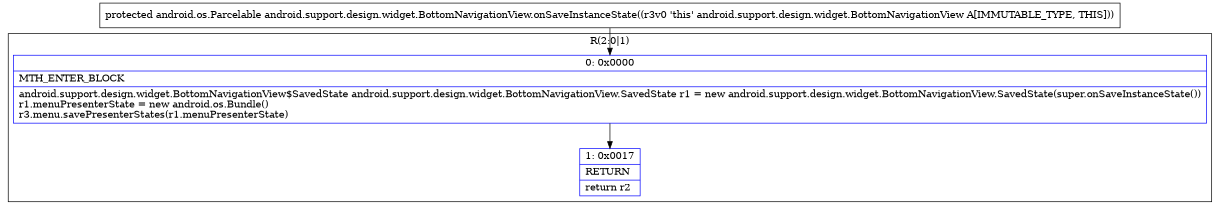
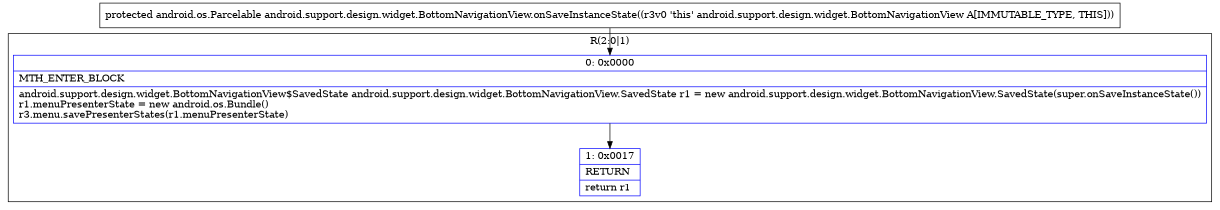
node "1: 0x0017": text "return r2" -> "return r1"
